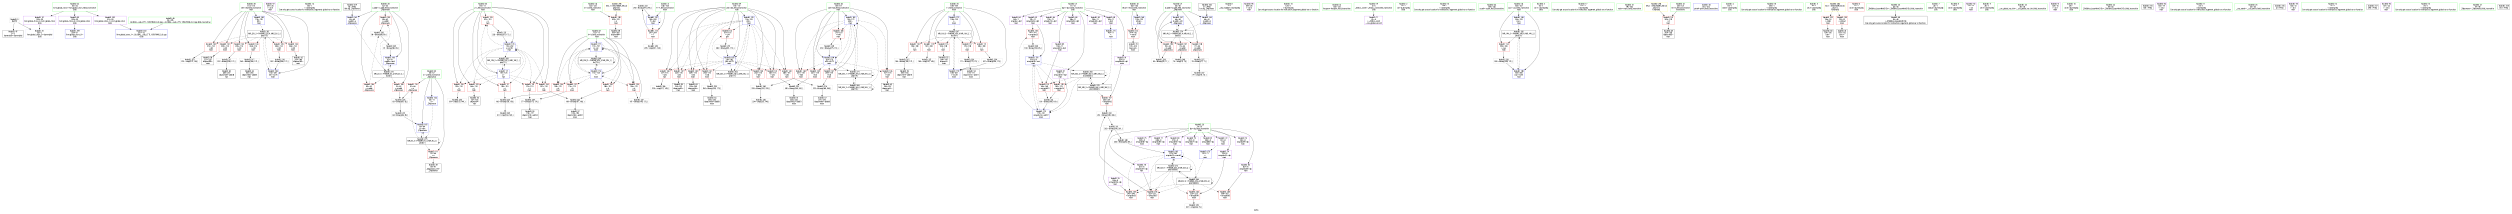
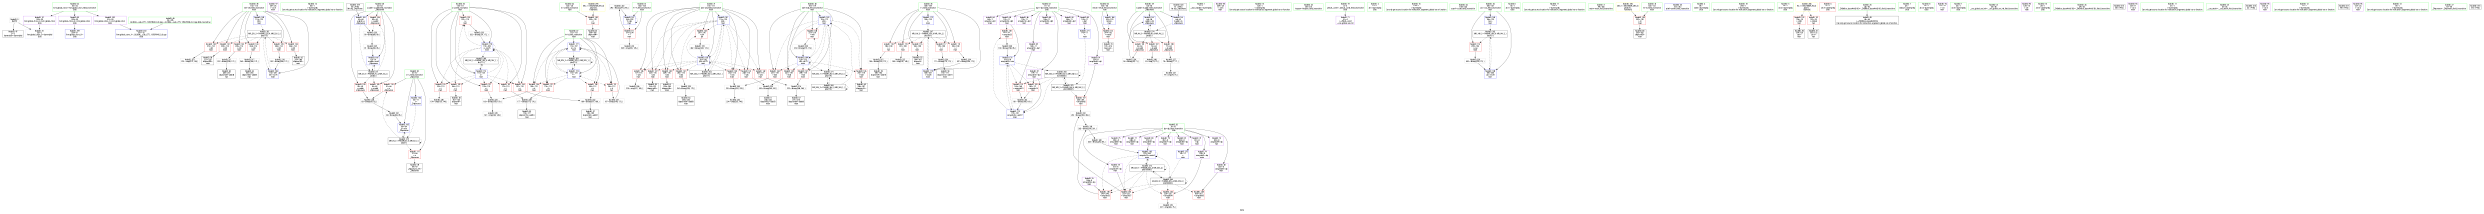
node "NodeID: 41": text "insensitive" -> "main"
edge "NodeID: 105" -> "NodeID: 230": now "NodeID: 162" -> "NodeID: 230"
